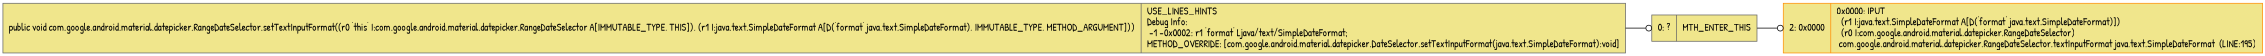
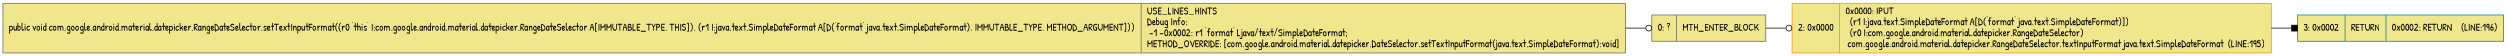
node "0: ?": text "MTH_ENTER_THIS" -> "MTH_ENTER_BLOCK"
node "3: 0x0002": added
